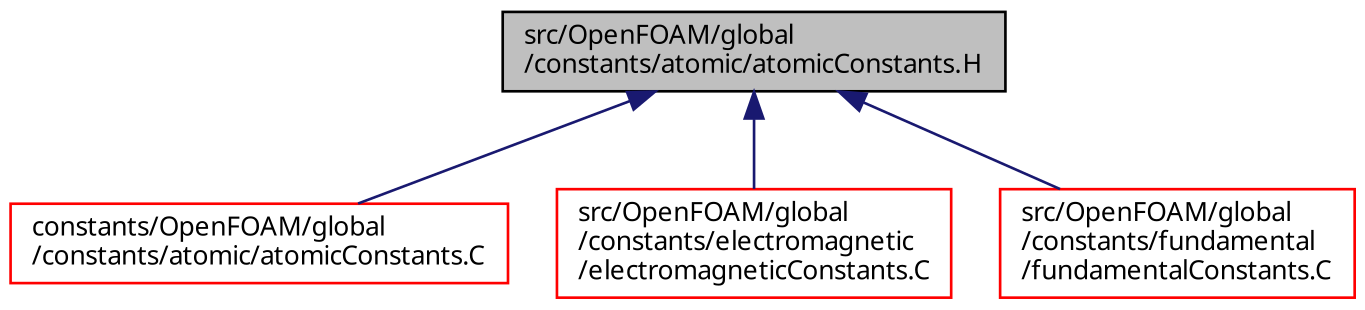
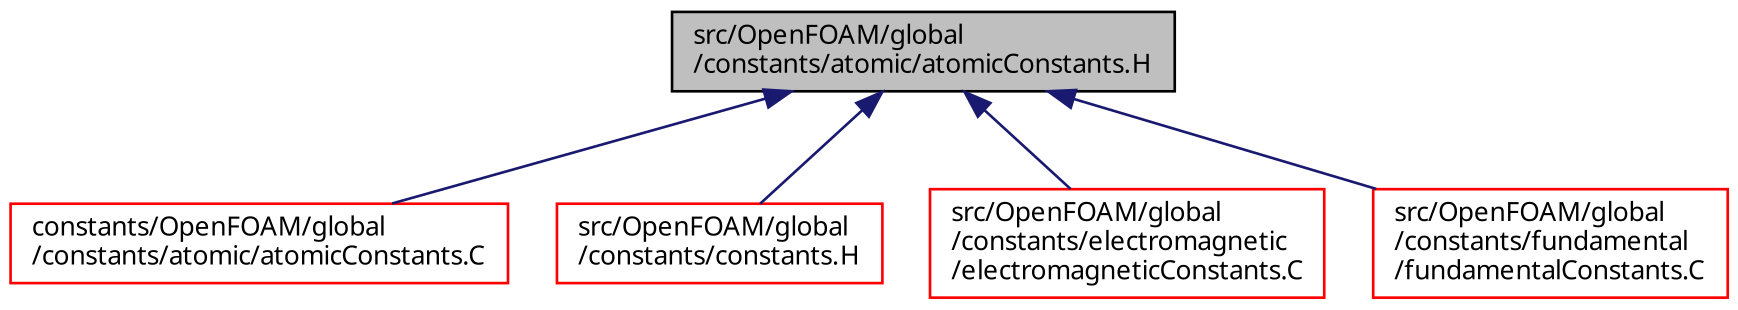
node "src/OpenFOAM/global /constants/constants.H": added
